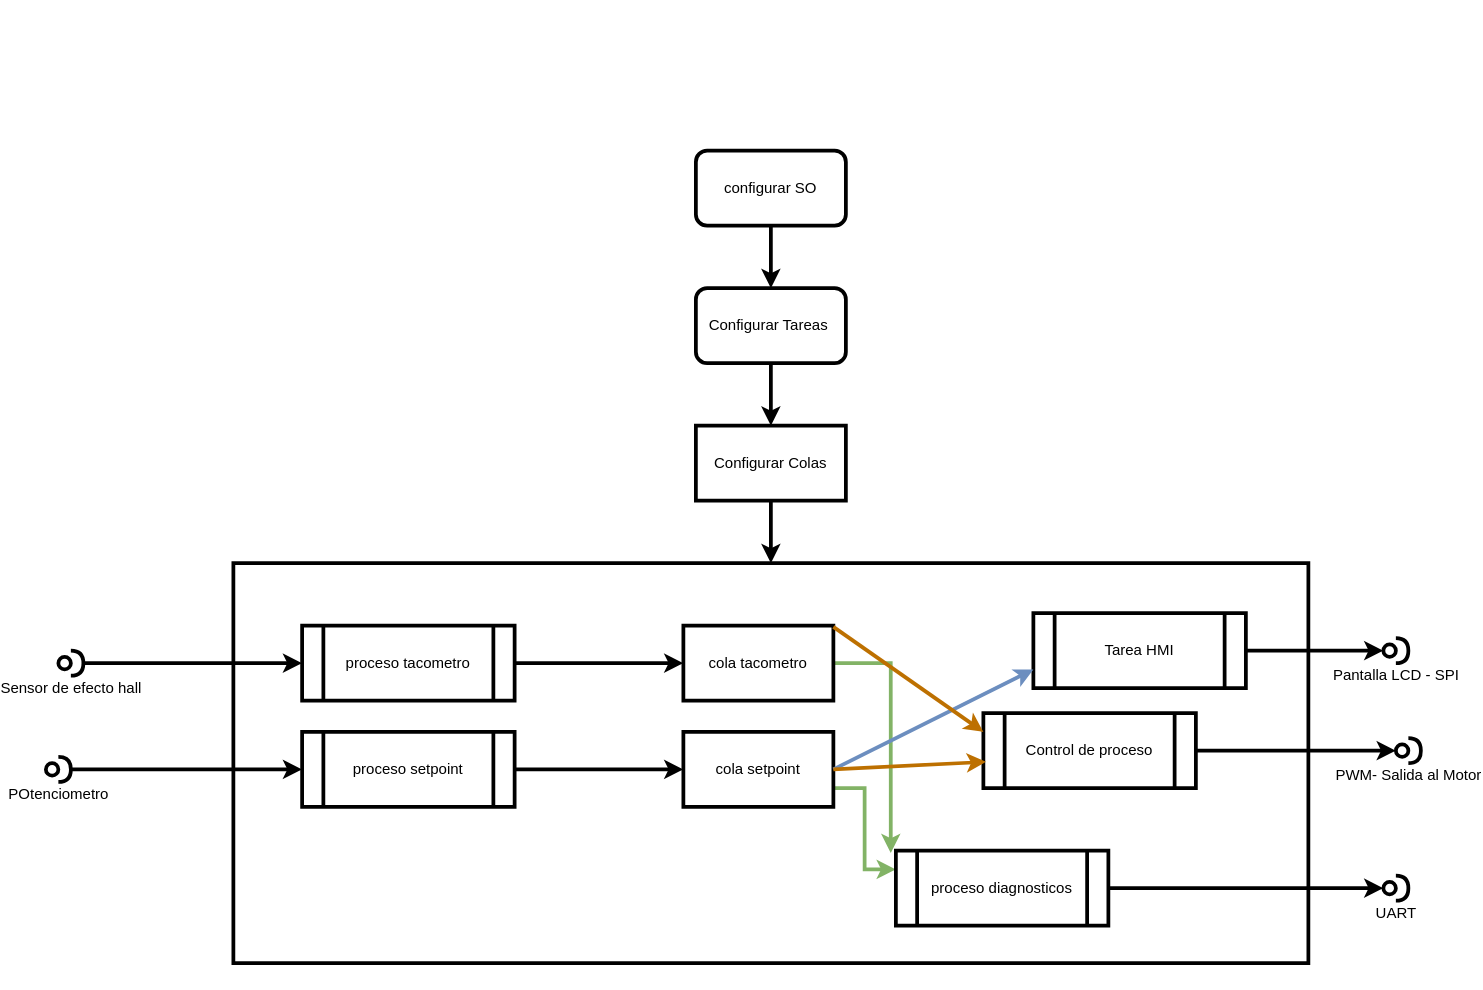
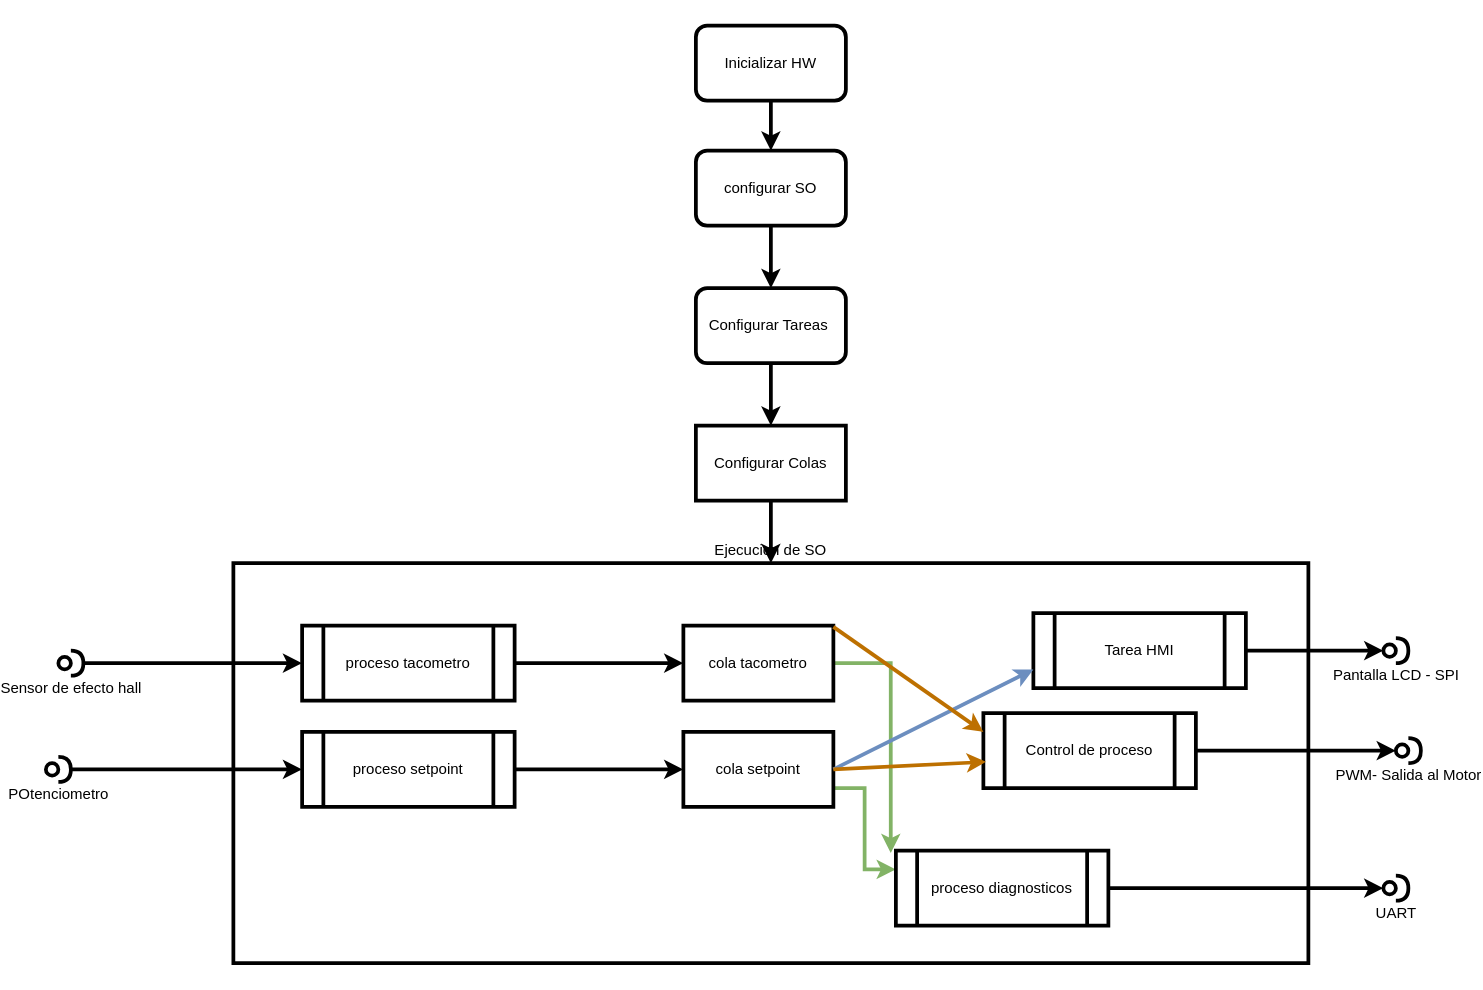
node "Inicializar HW": added
edge "Inicializar HW" -> "configurar SO": added
node "Ejecucion de SO": added
